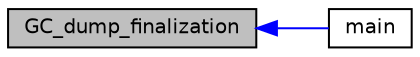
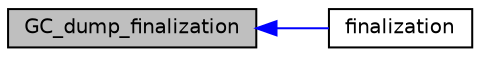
node "main": label "main" -> "finalization"
